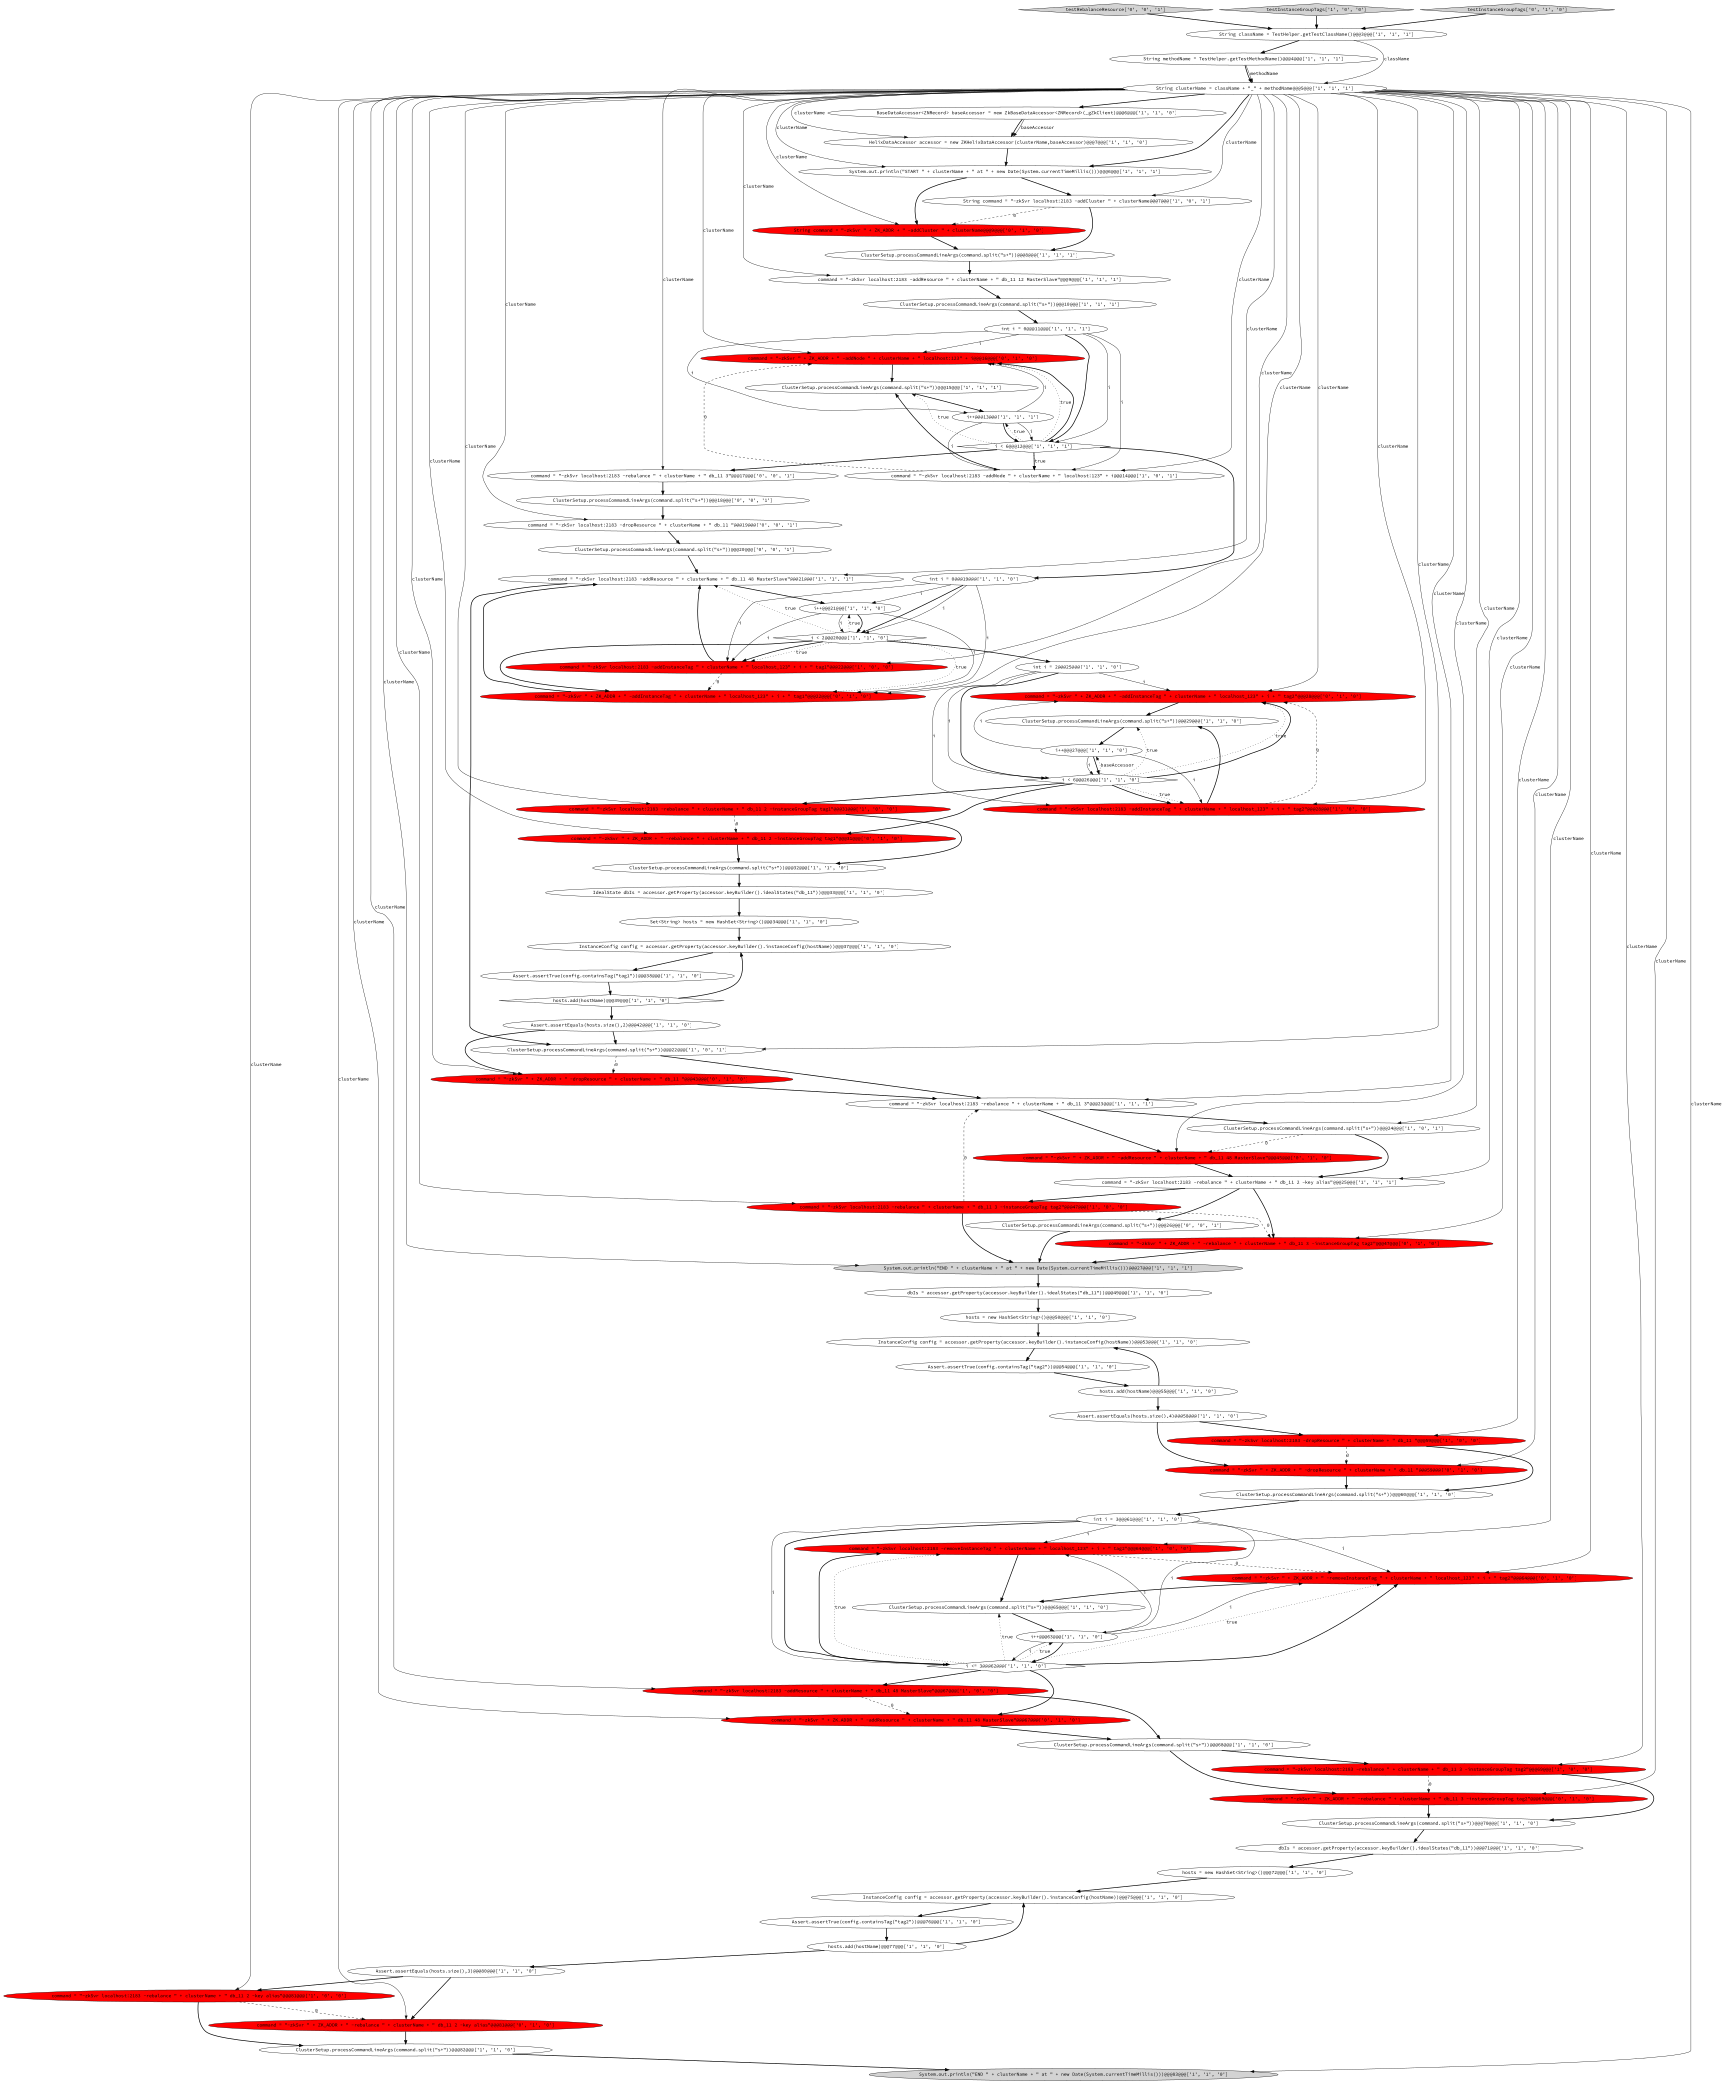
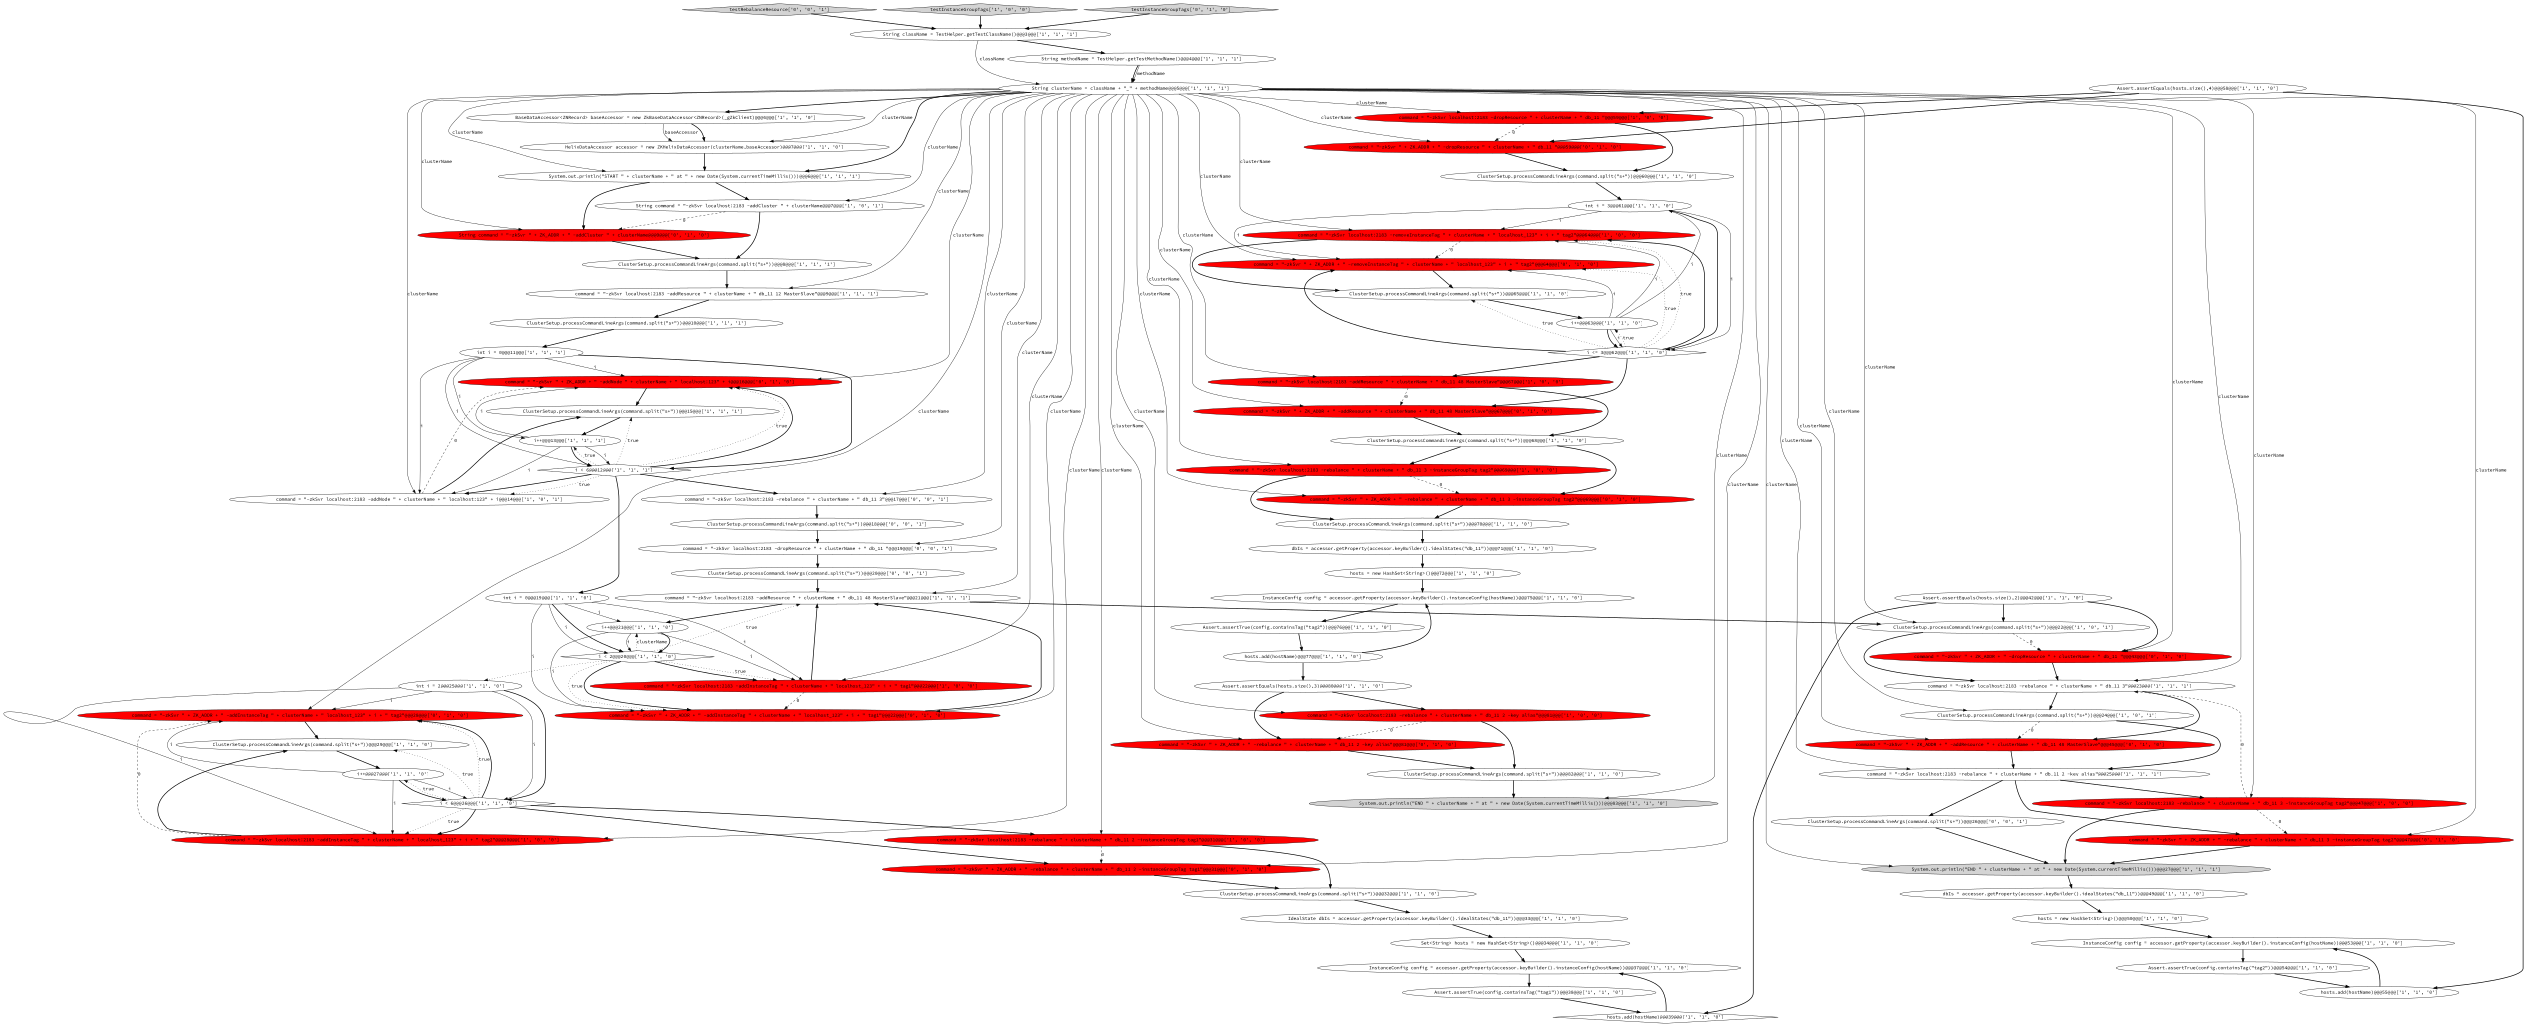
edge "i < 2@@@20@@@['1', '1', '0']" -> "i++@@@21@@@['1', '1', '0']": label "true" -> "clusterName"
edge "i < 2@@@20@@@['1', '1', '0']" -> "int i = 2@@@25@@@['1', '1', '0']": style bold -> dotted
edge "i < 6@@@26@@@['1', '1', '0']" -> "i++@@@27@@@['1', '1', '0']": label "baseAccessor" -> "true"
edge "hosts.add(hostName)@@@39@@@['1', '1', '0']" -> "Assert.assertEquals(hosts.size(),2)@@@42@@@['1', '1', '0']": reversed
edge "hosts.add(hostName)@@@55@@@['1', '1', '0']" -> "Assert.assertEquals(hosts.size(),4)@@@58@@@['1', '1', '0']": reversed
edge "int i = 3@@@61@@@['1', '1', '0']" -> "i++@@@63@@@['1', '1', '0']": reversed
